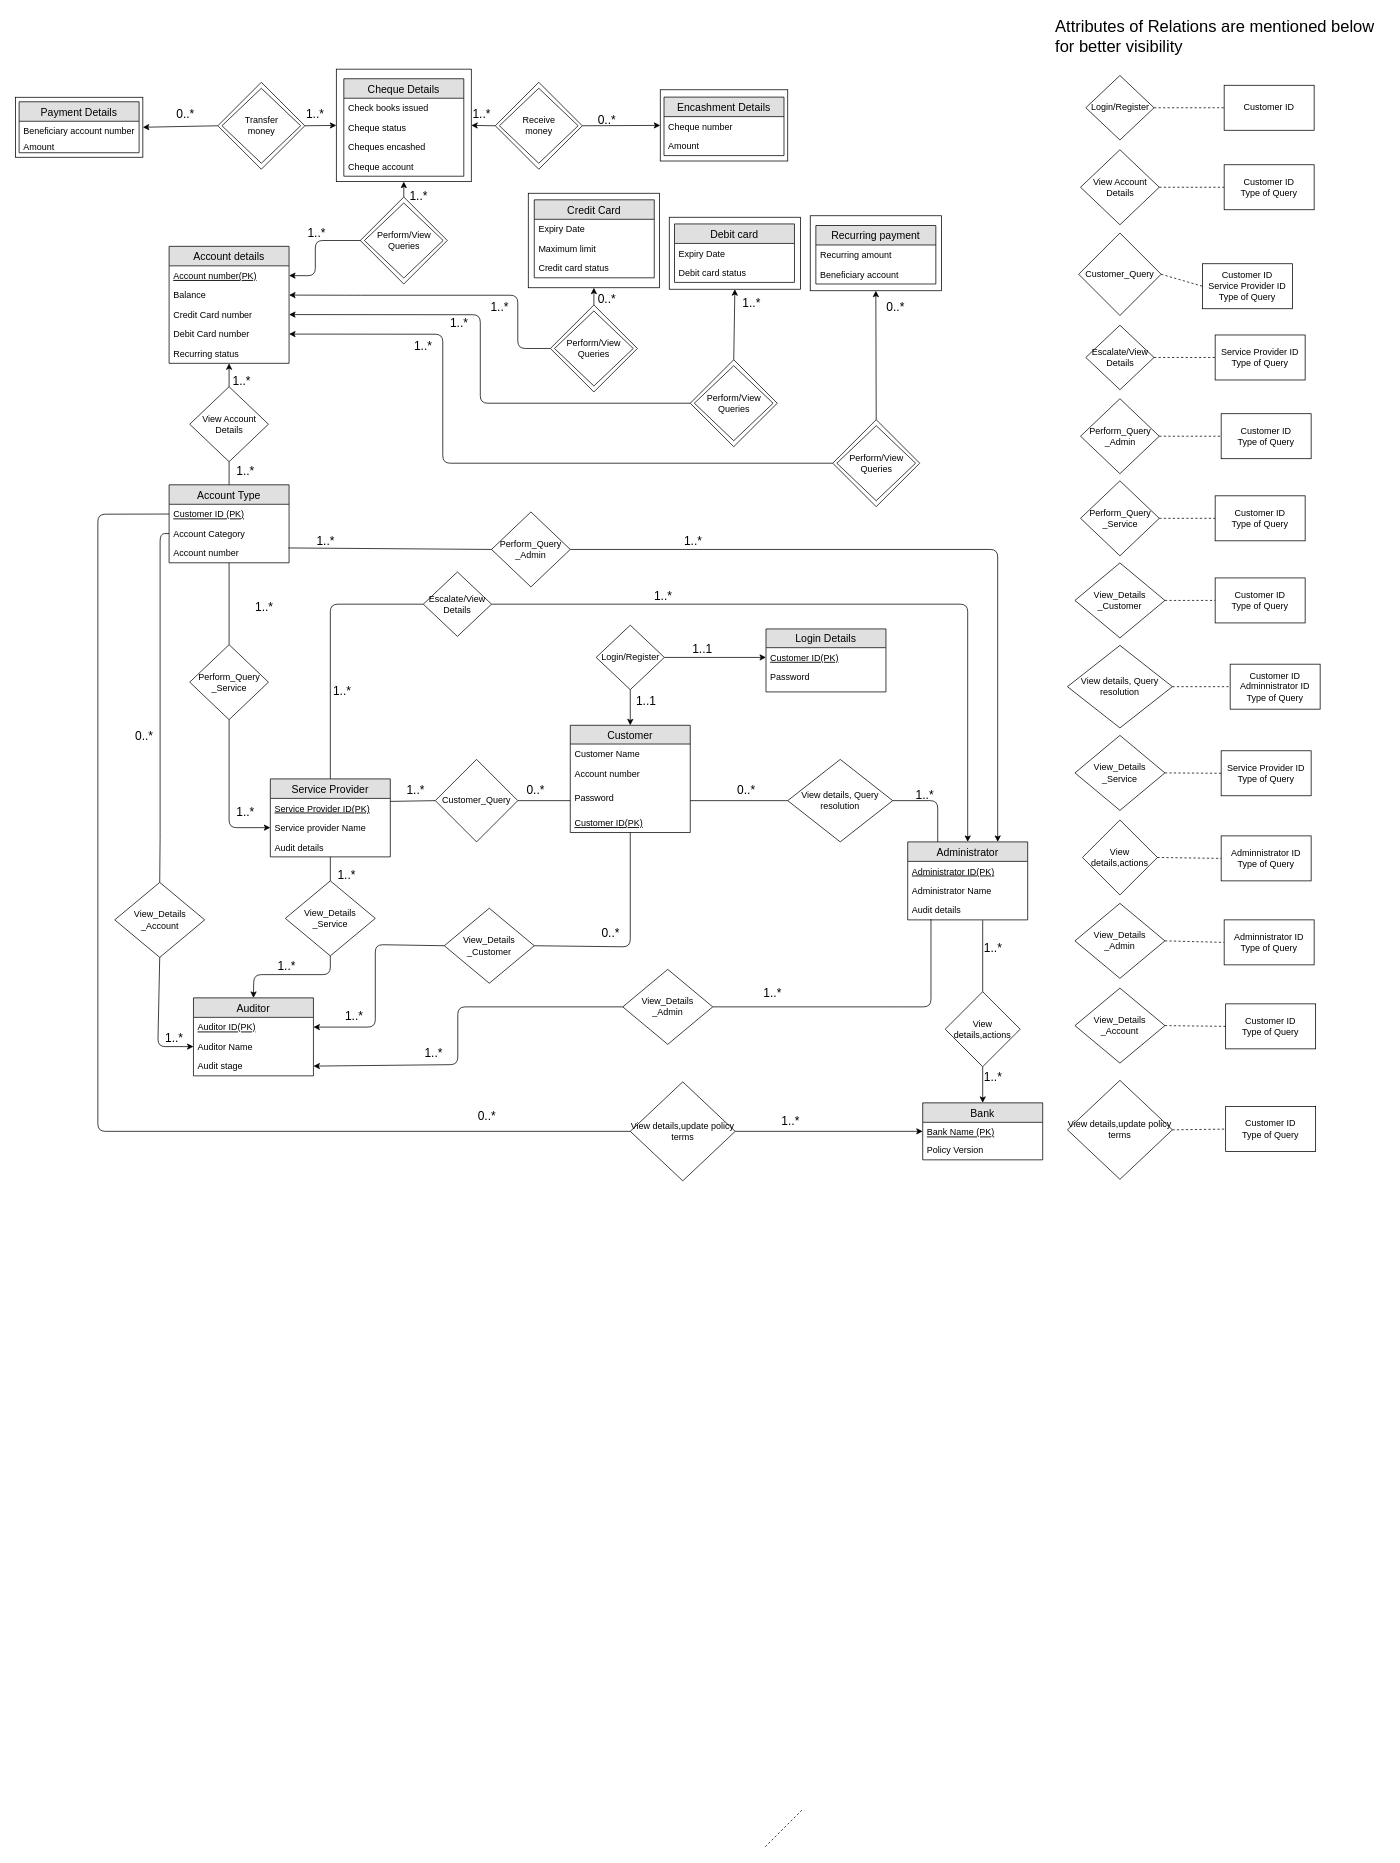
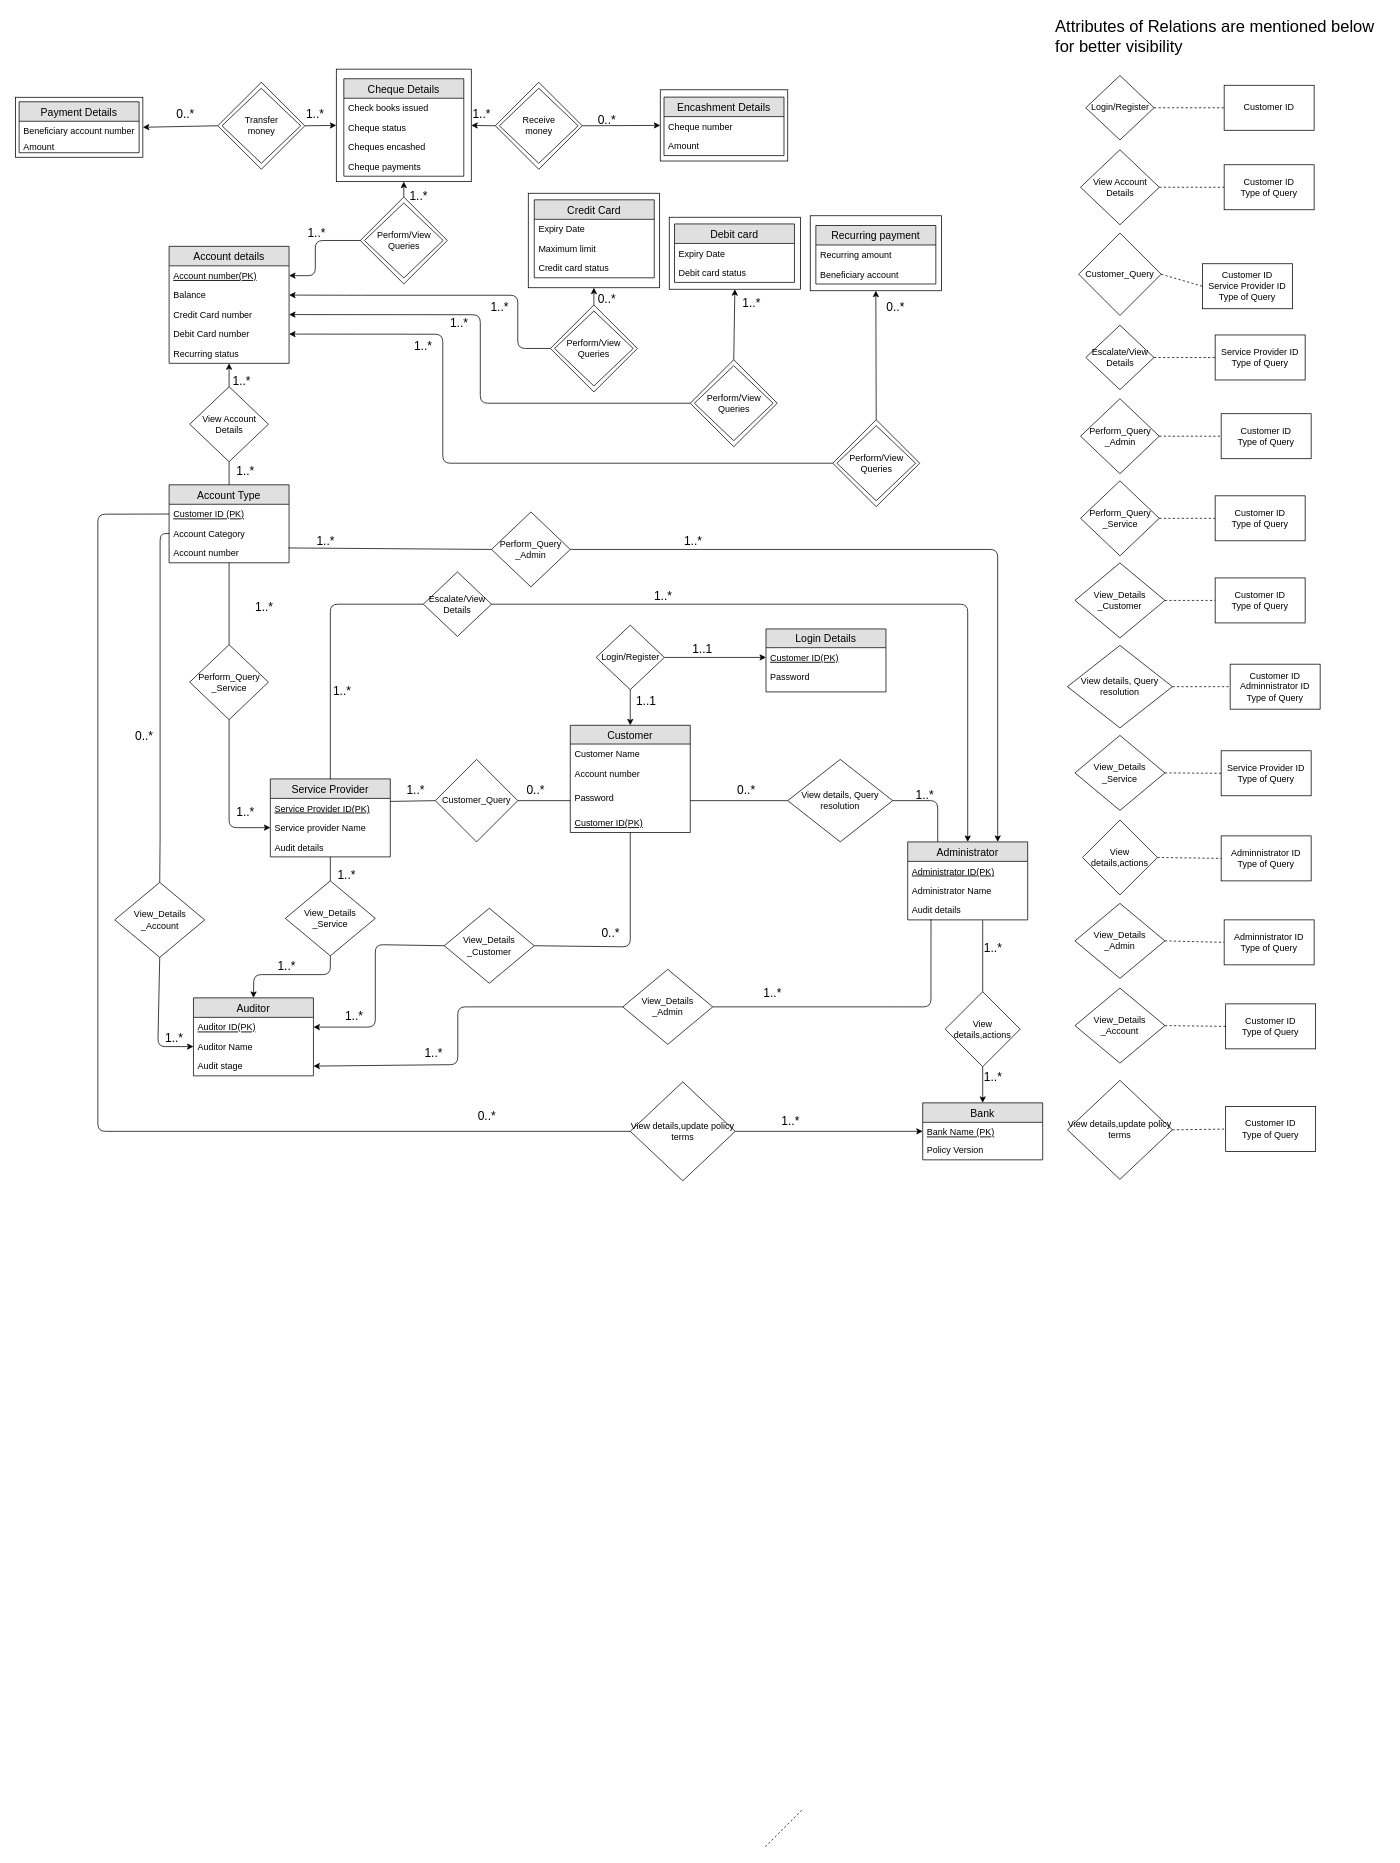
node "Cheque account": label "Cheque account" -> "Cheque payments"
